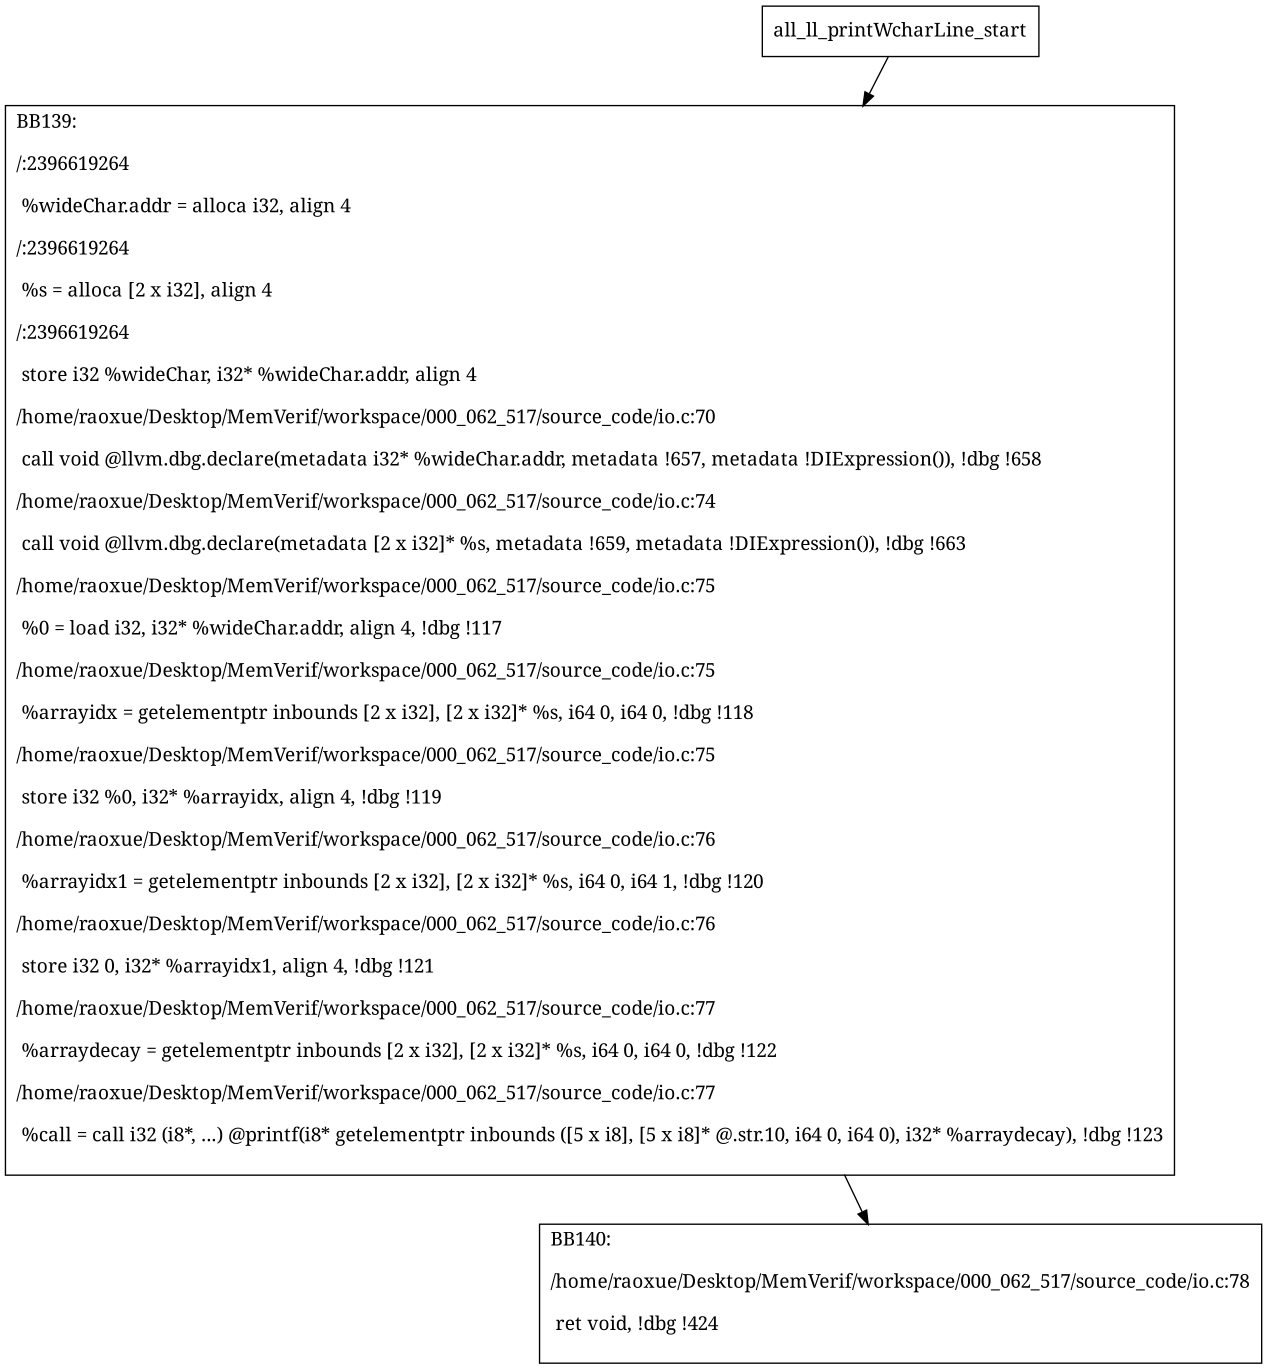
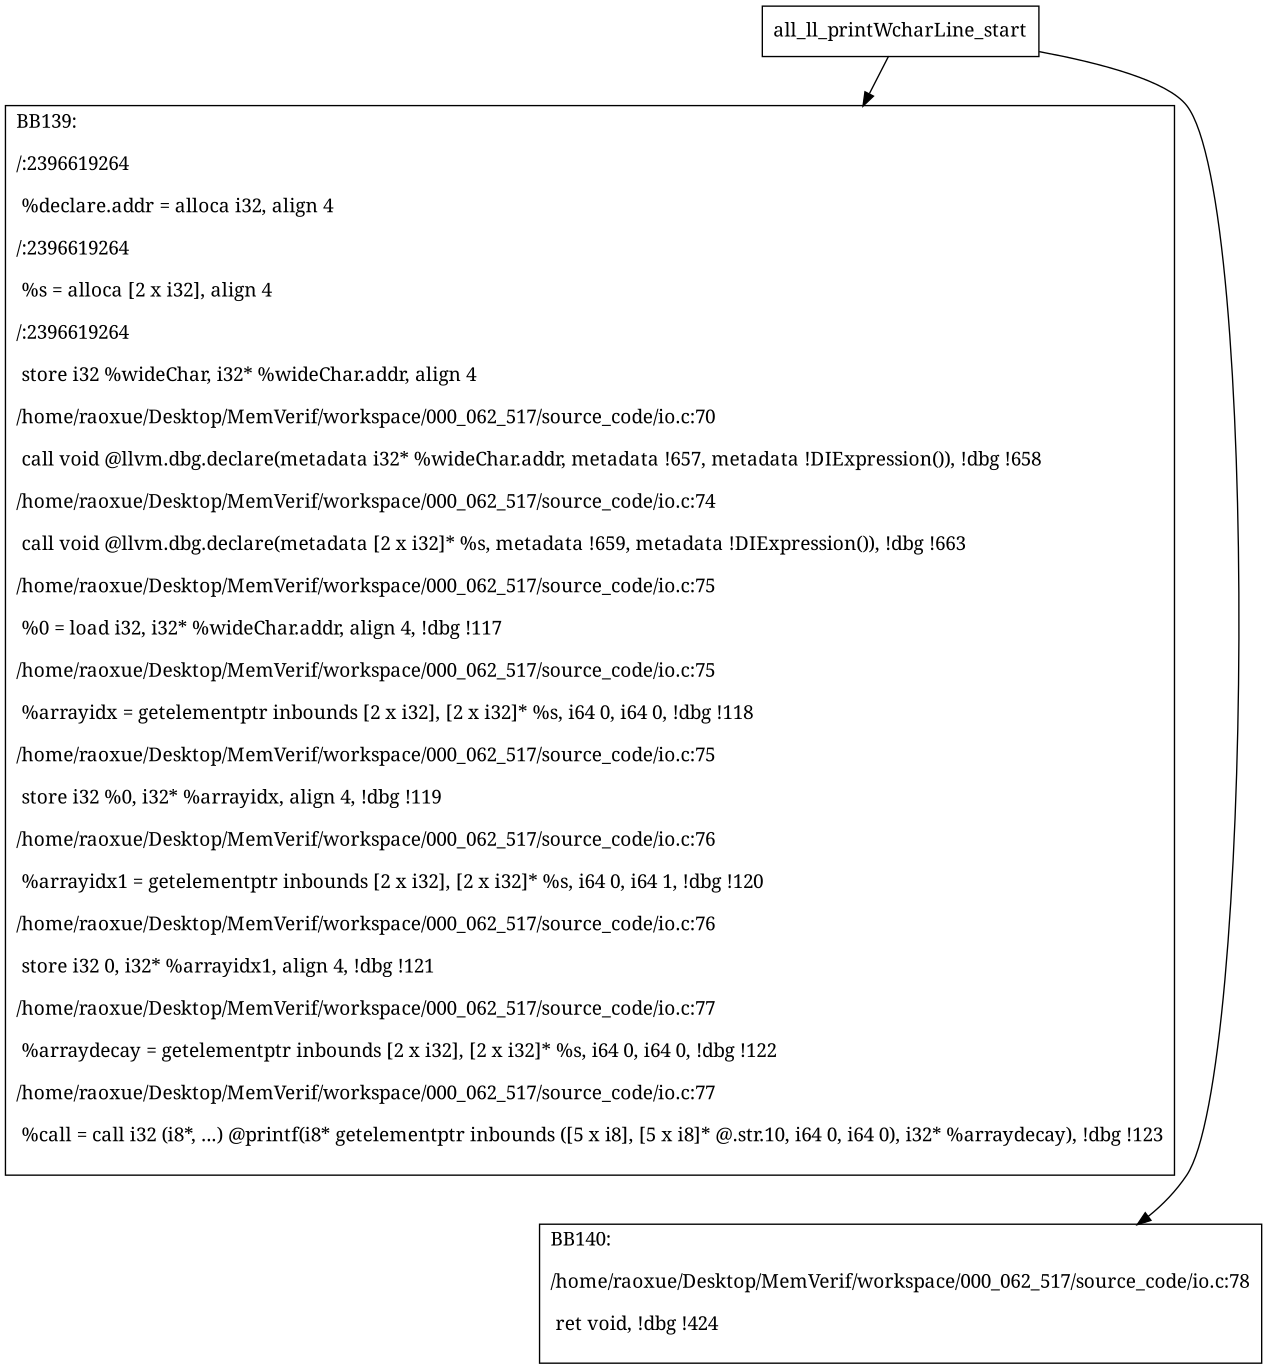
node "BB139:": text "%wideChar.addr = alloca i32, align 4" -> "%declare.addr = alloca i32, align 4"
edge "BB139:" -> "BB140:": now "all_ll_printWcharLine_start" -> "BB140:"
